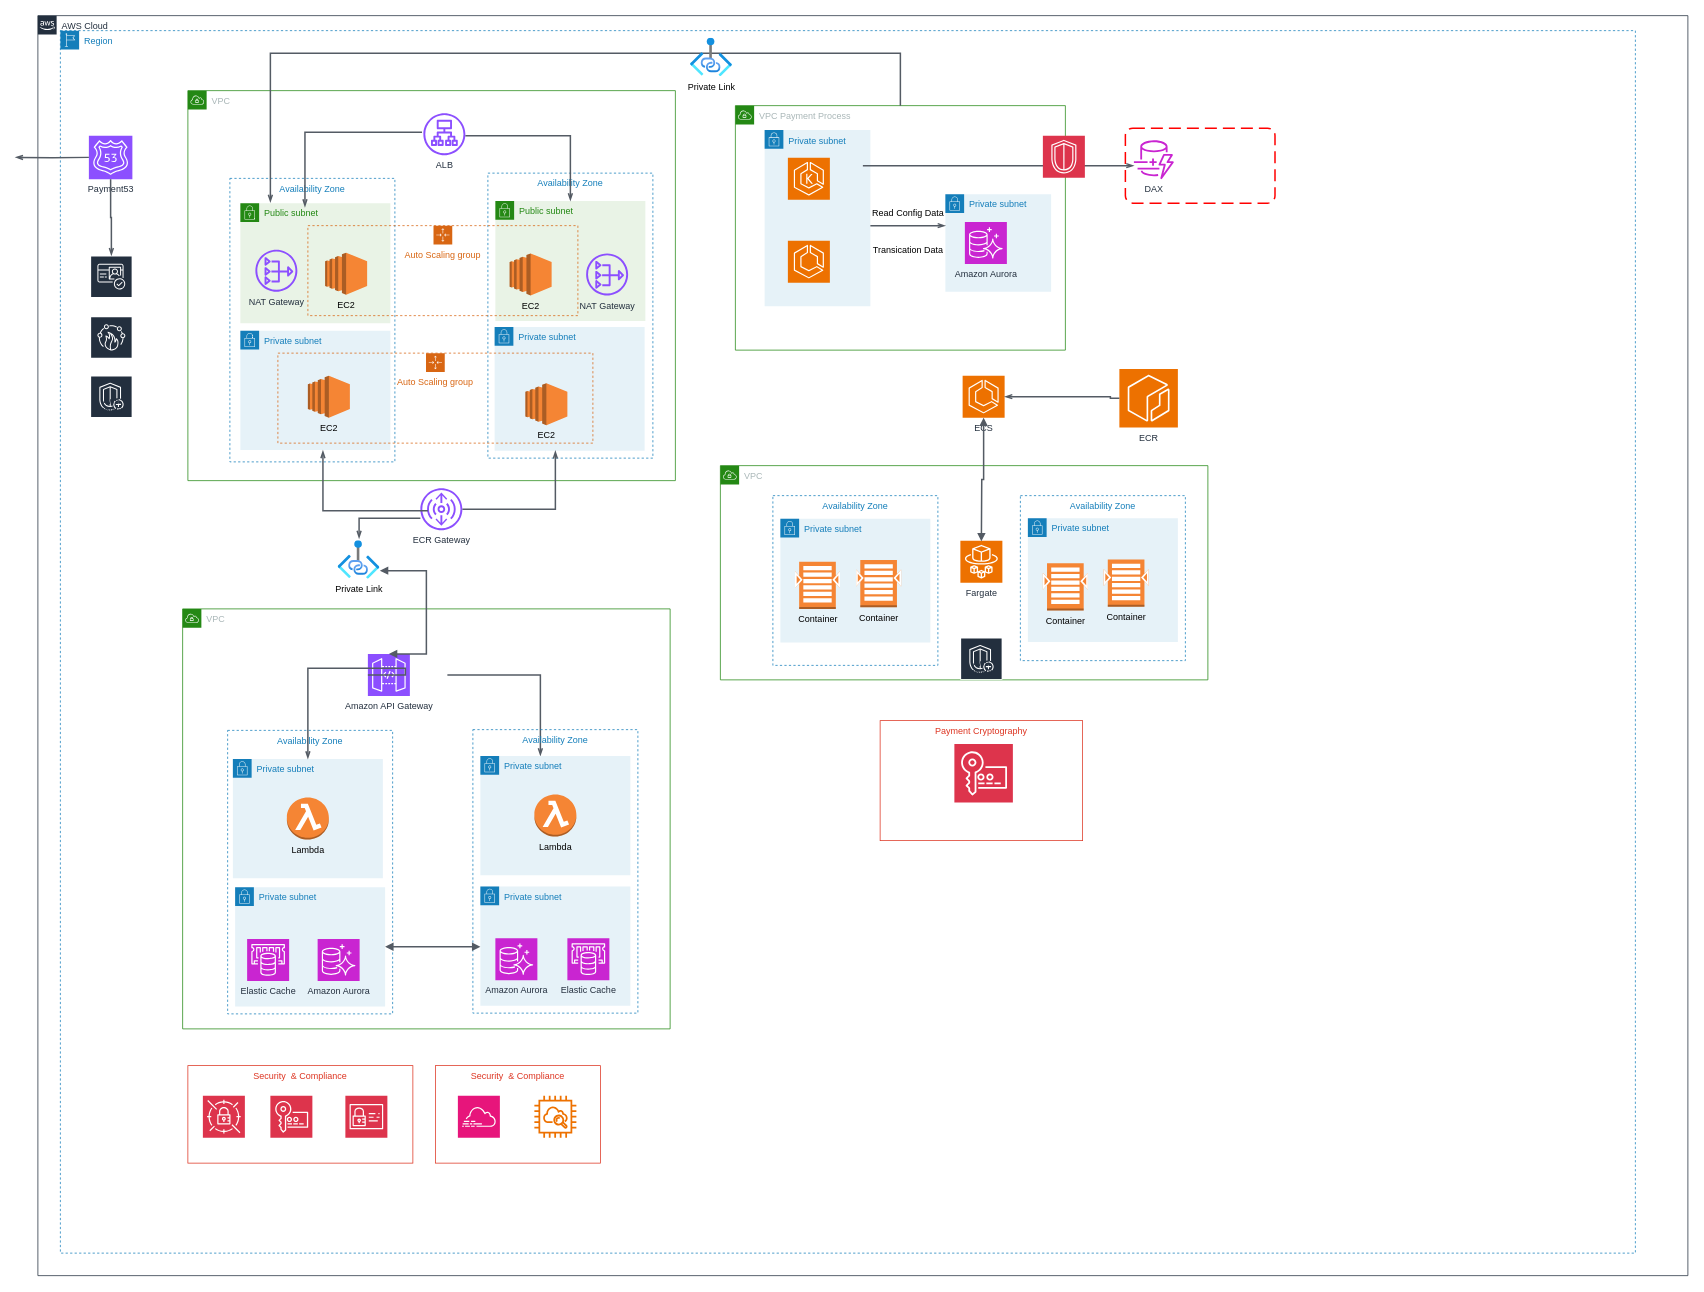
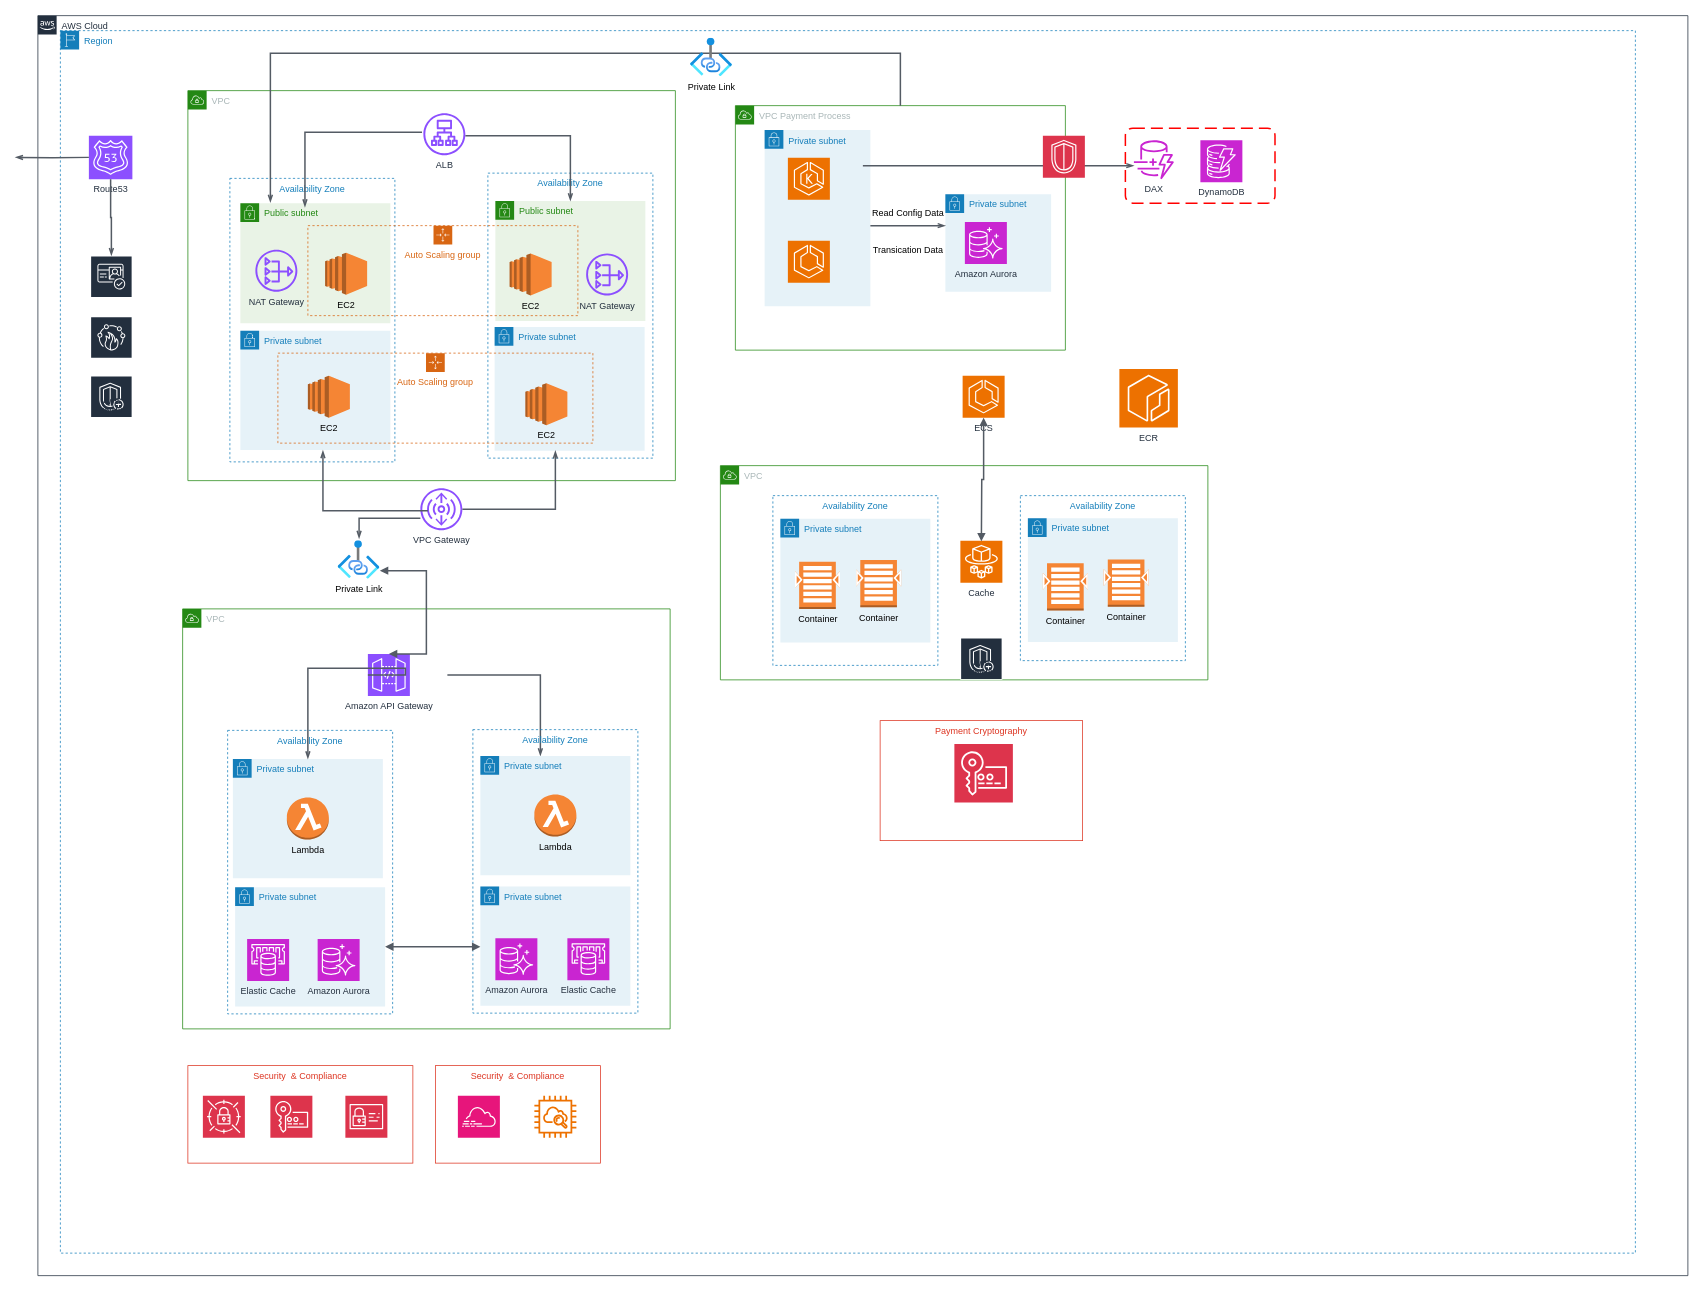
node "DynamoDB": added
node "Payment53": label "Payment53" -> "Route53"
edge "ECR" -> "ECS": removed
node "ECR Gateway": label "ECR Gateway" -> "VPC Gateway"
node "Fargate": label "Fargate" -> "Cache"
